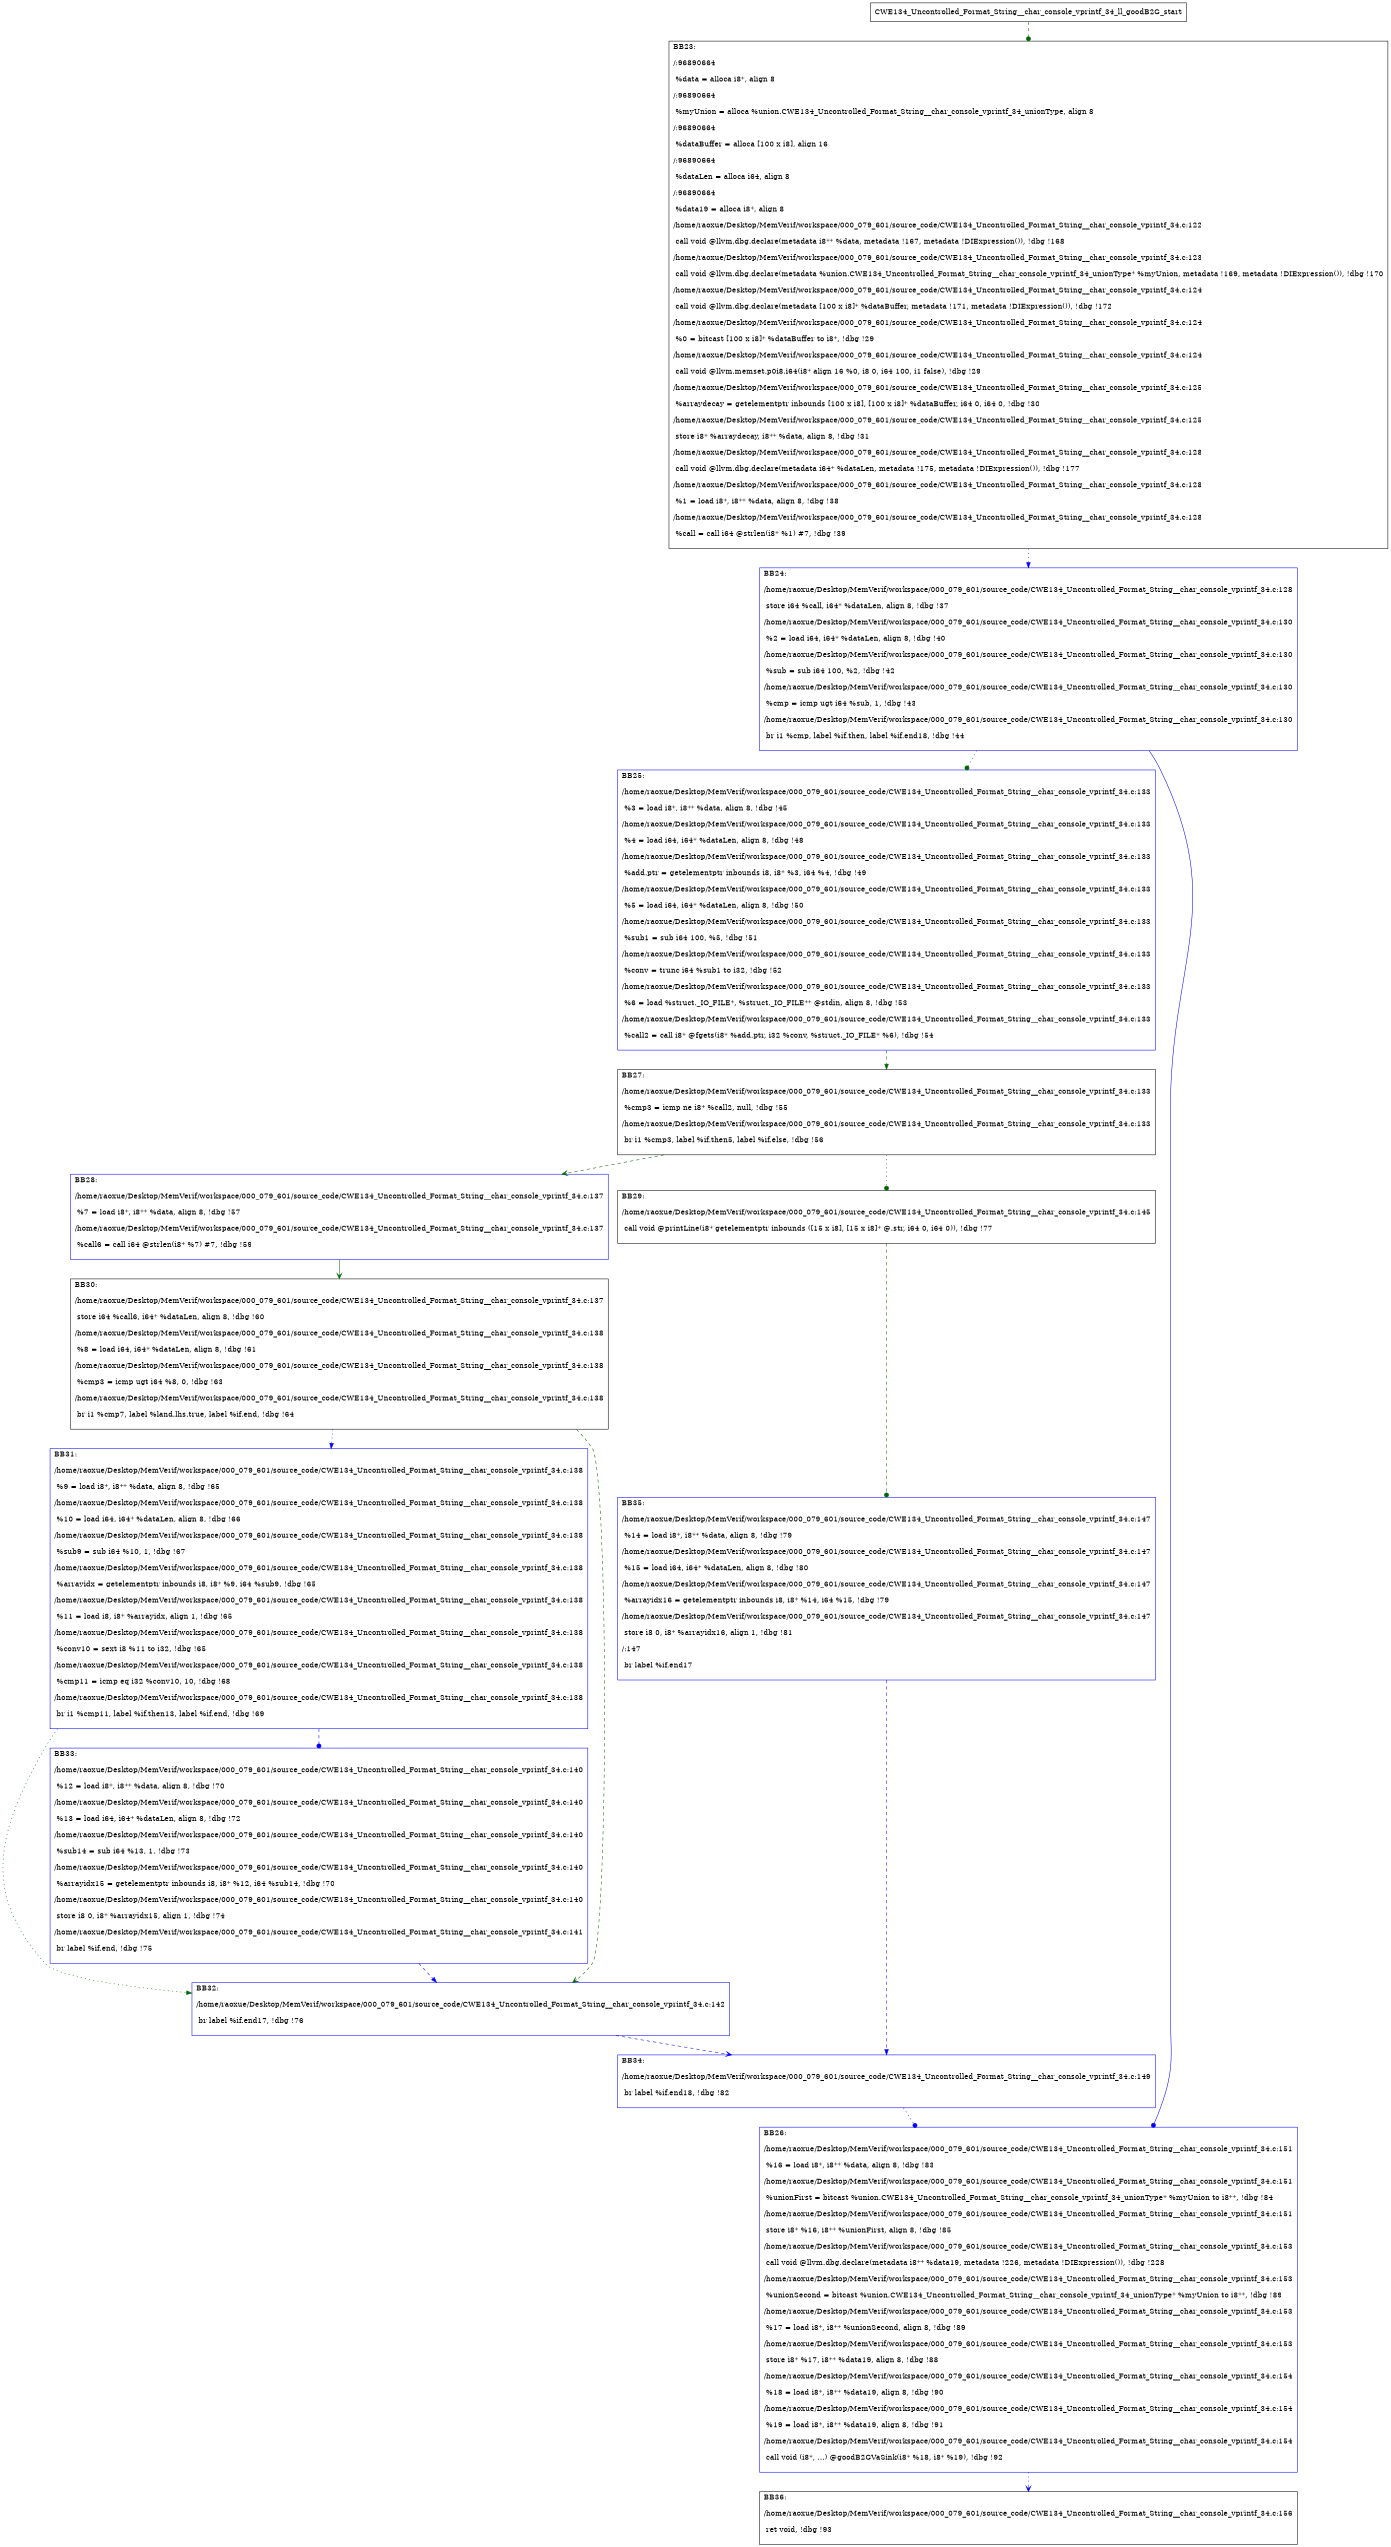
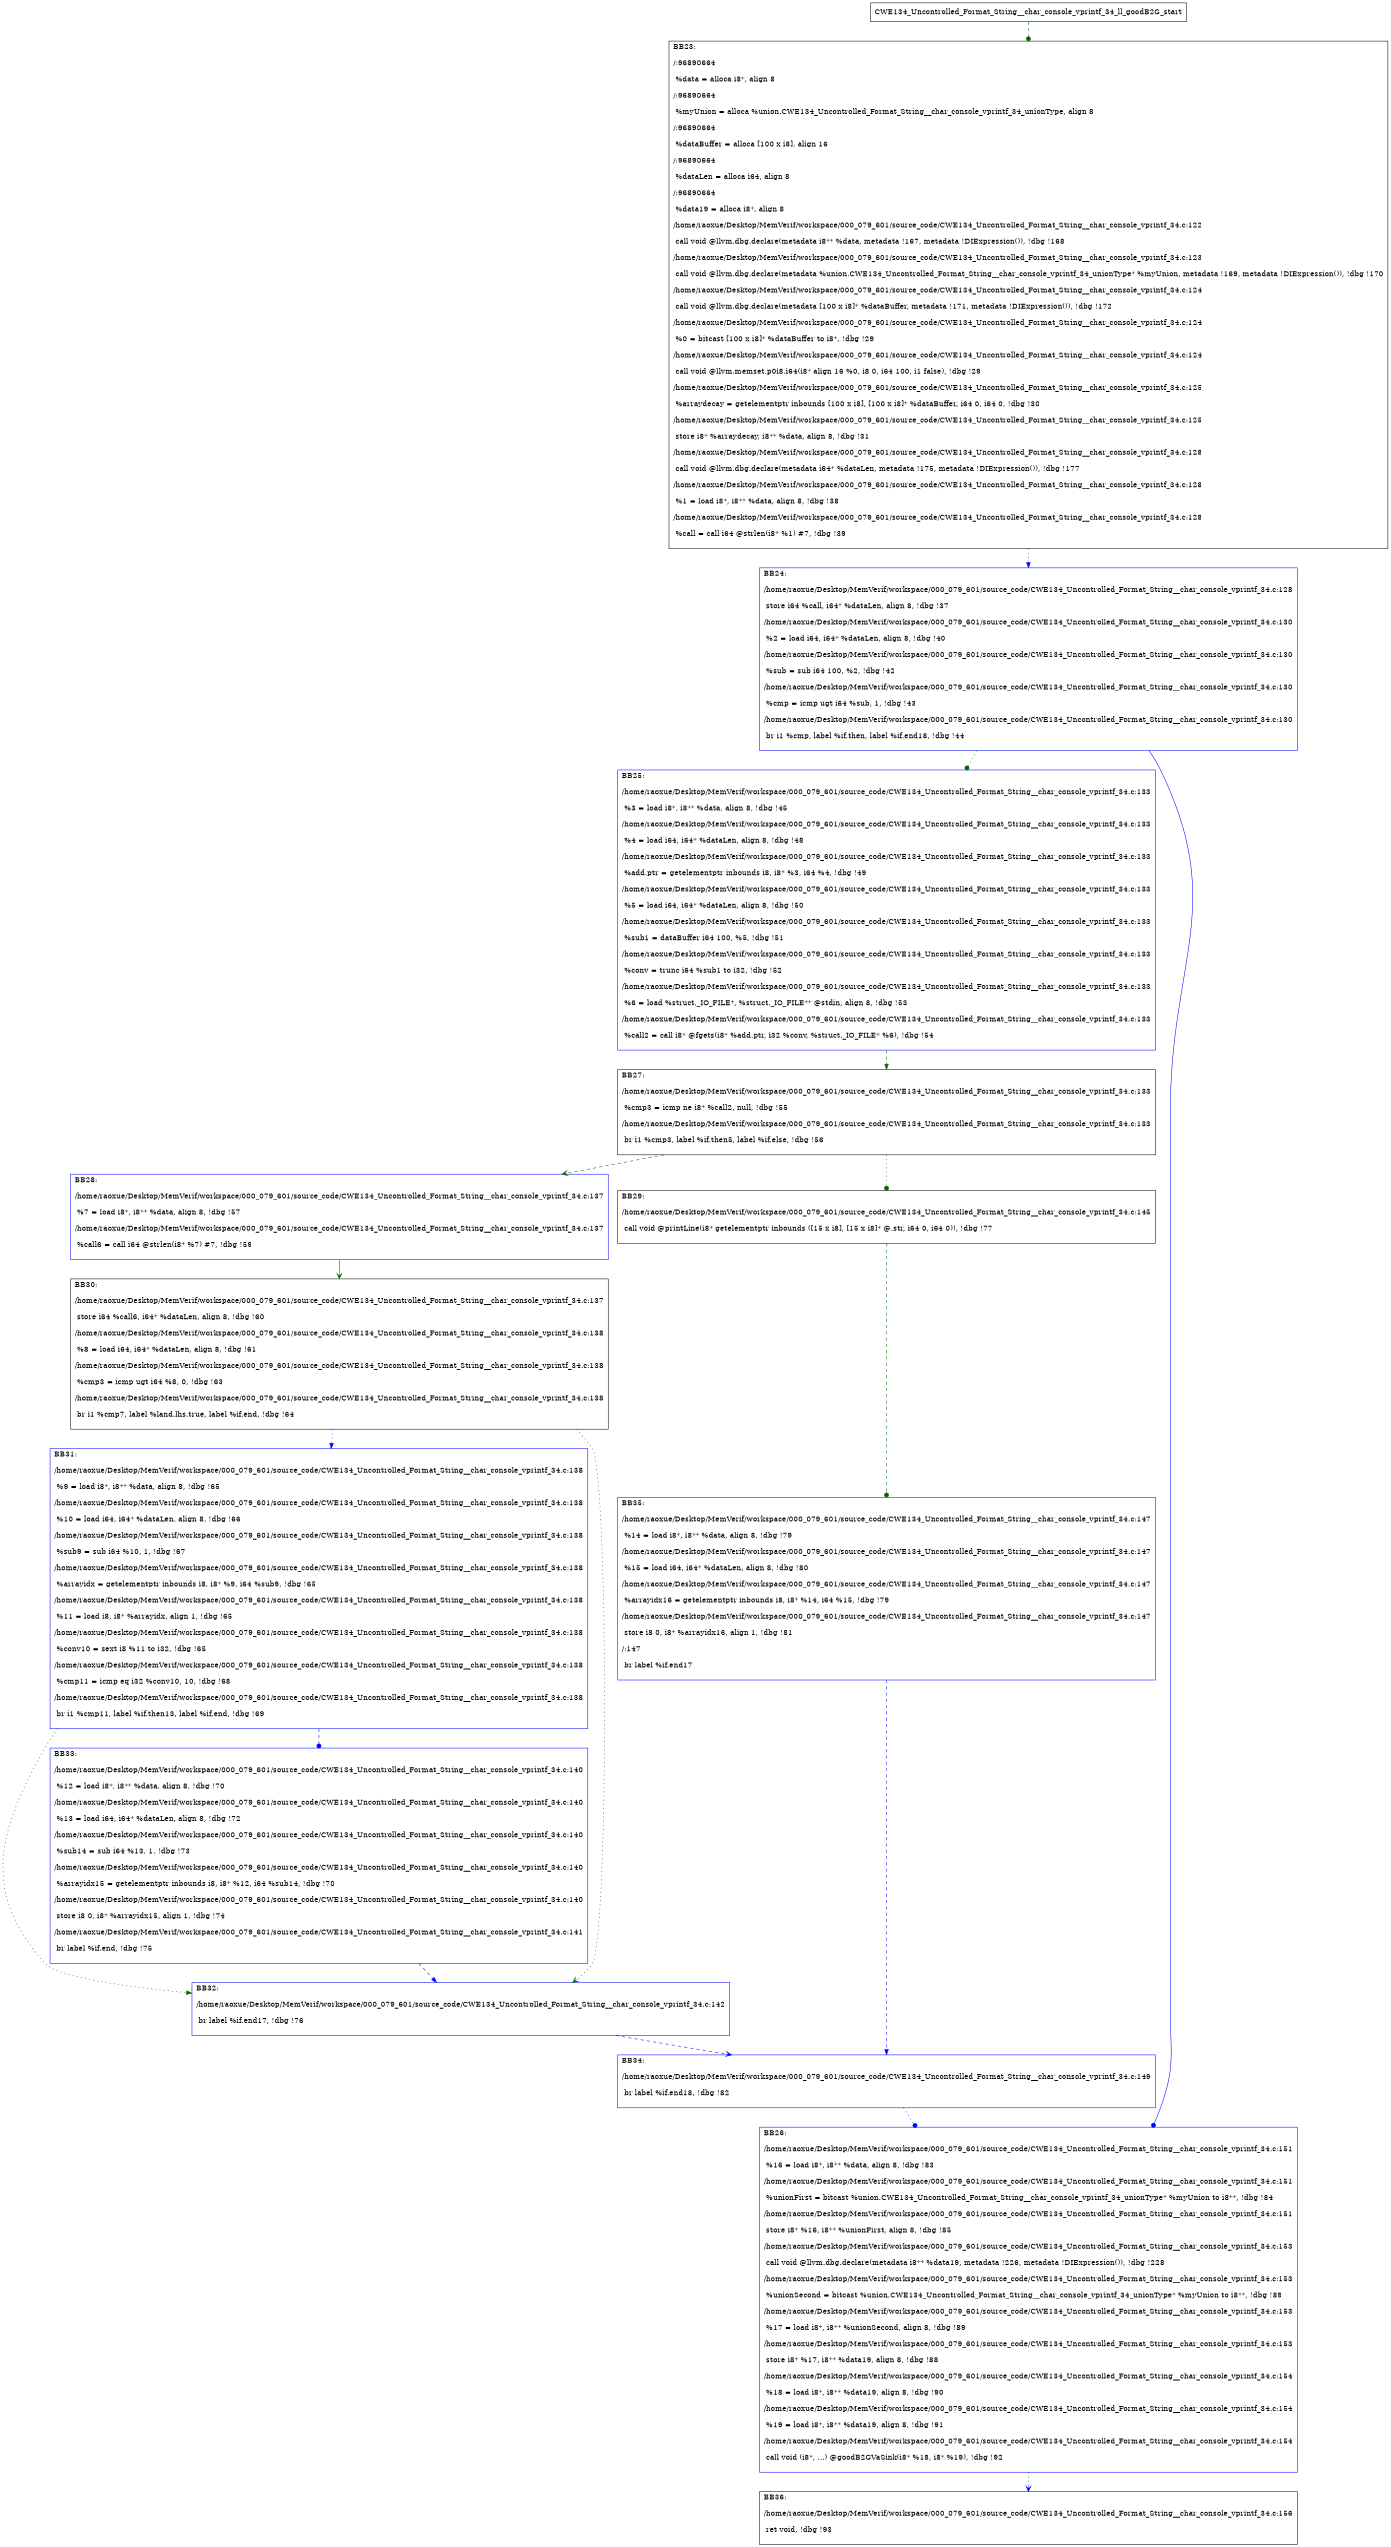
node "BB25:": text "%sub1 = sub i64 100, %5, !dbg !51" -> "%sub1 = dataBuffer i64 100, %5, !dbg !51"
edge "BB30:" -> "BB32:": style dashed -> dotted
